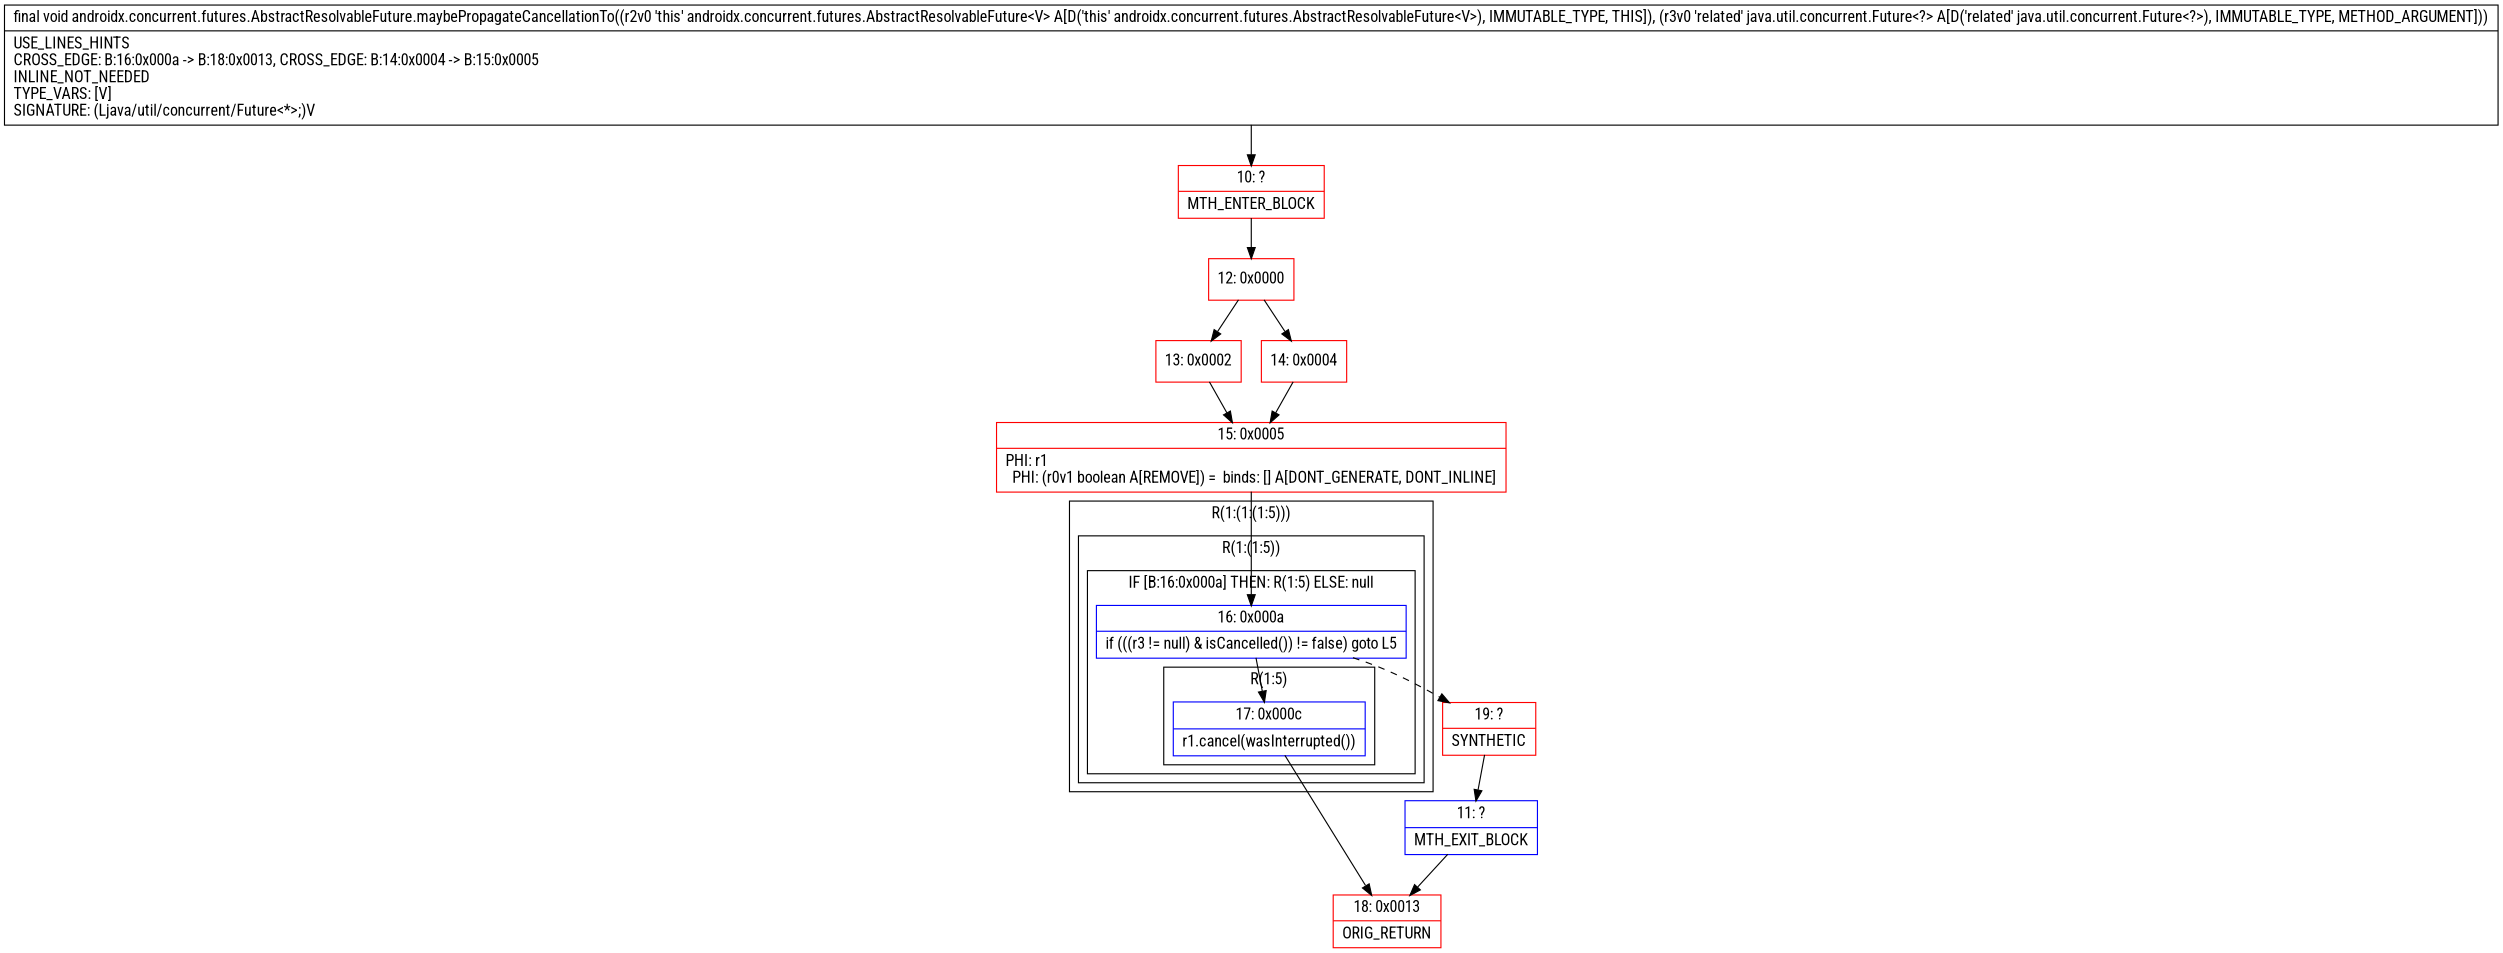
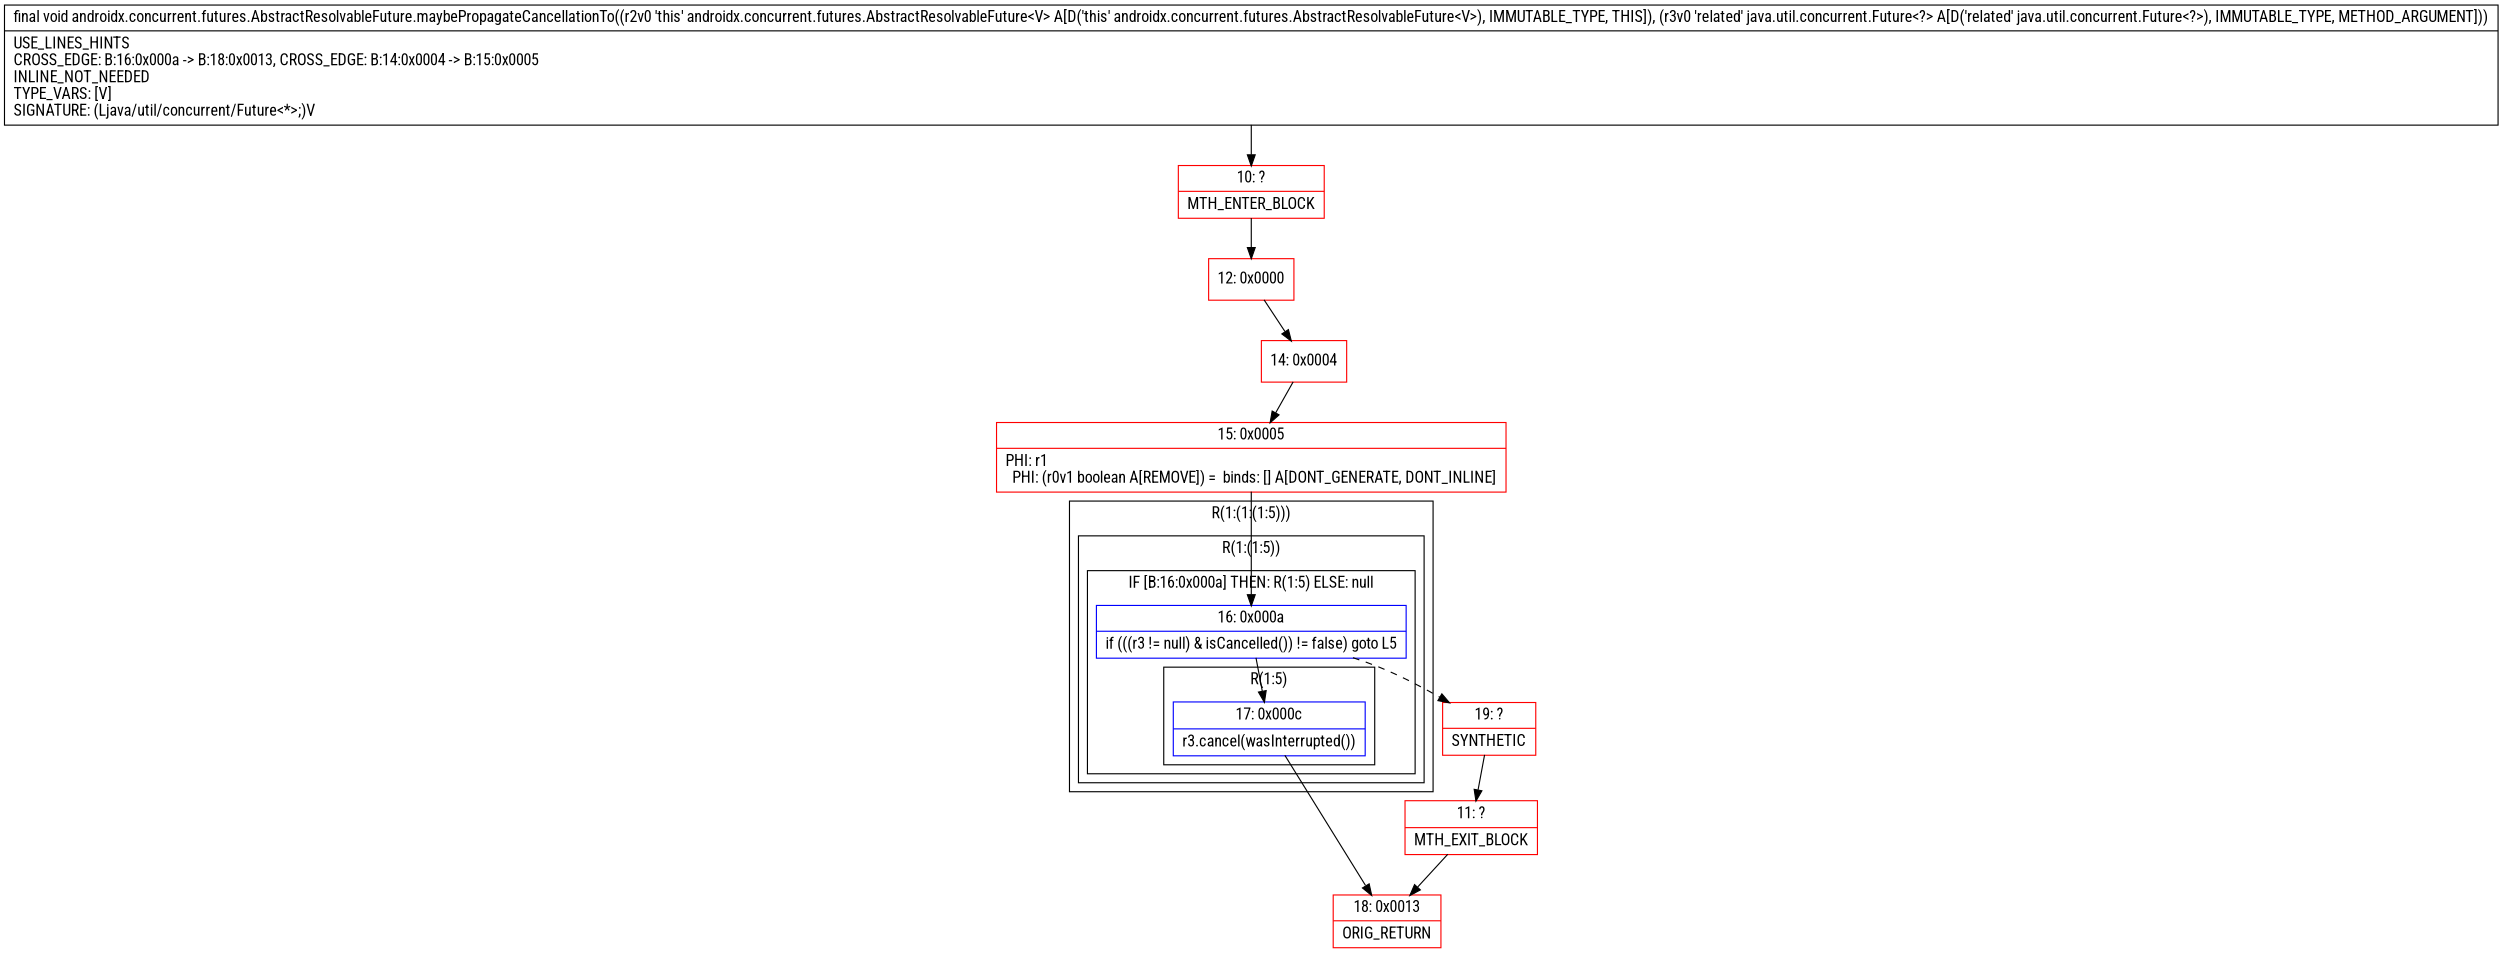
node "13: 0x0002": removed
node "17: 0x000c": text "r1.cancel(wasInterrupted())" -> "r3.cancel(wasInterrupted())"
node "11: ?": color blue -> red
